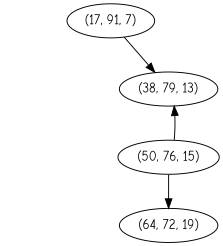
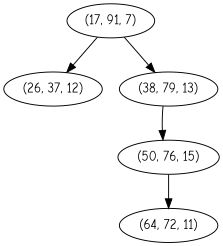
node "(26, 37, 12)": added
edge "(50, 76, 15)" -> "(38, 79, 13)": reversed
node "(64, 72, 19)": label "(64, 72, 19)" -> "(64, 72, 11)"
